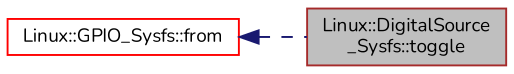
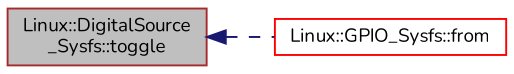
edge "Linux::DigitalSource _Sysfs::toggle" -> "Linux::GPIO_Sysfs::from": reversed
